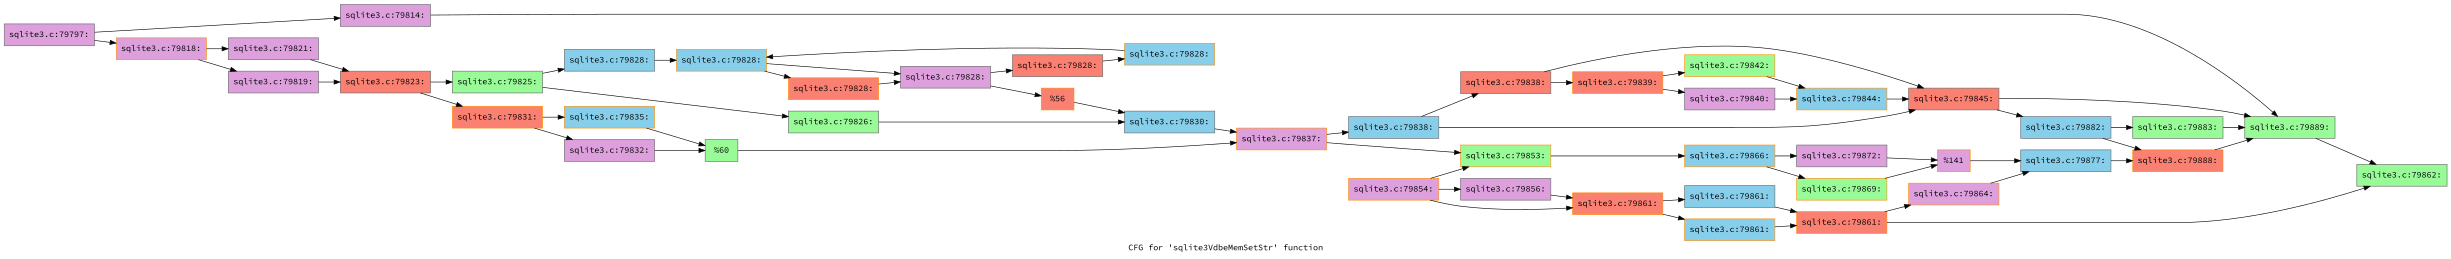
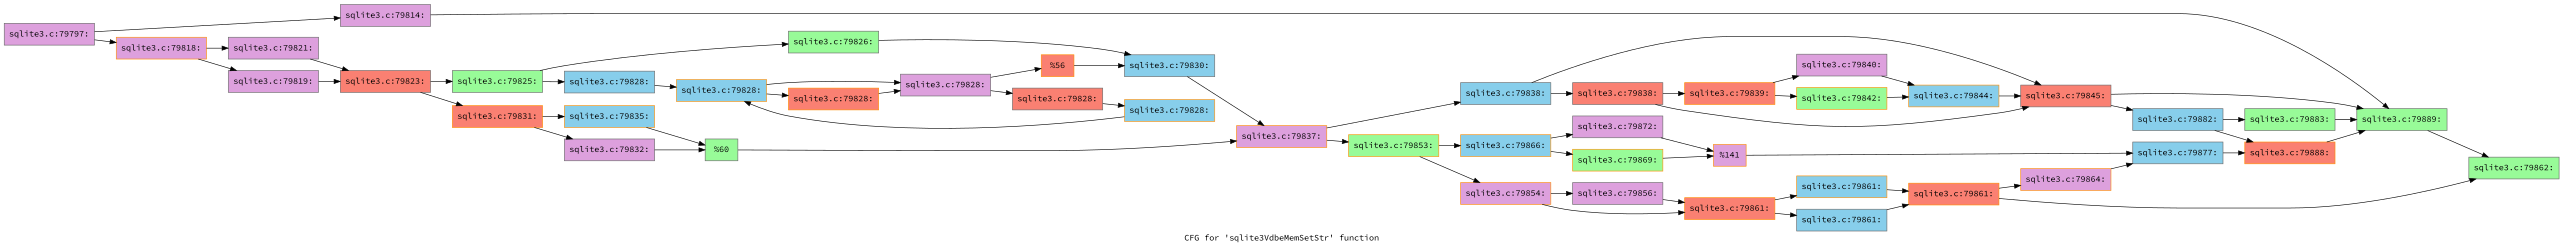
edge "sqlite3.c:79854:" -> "sqlite3.c:79853:": reversed
